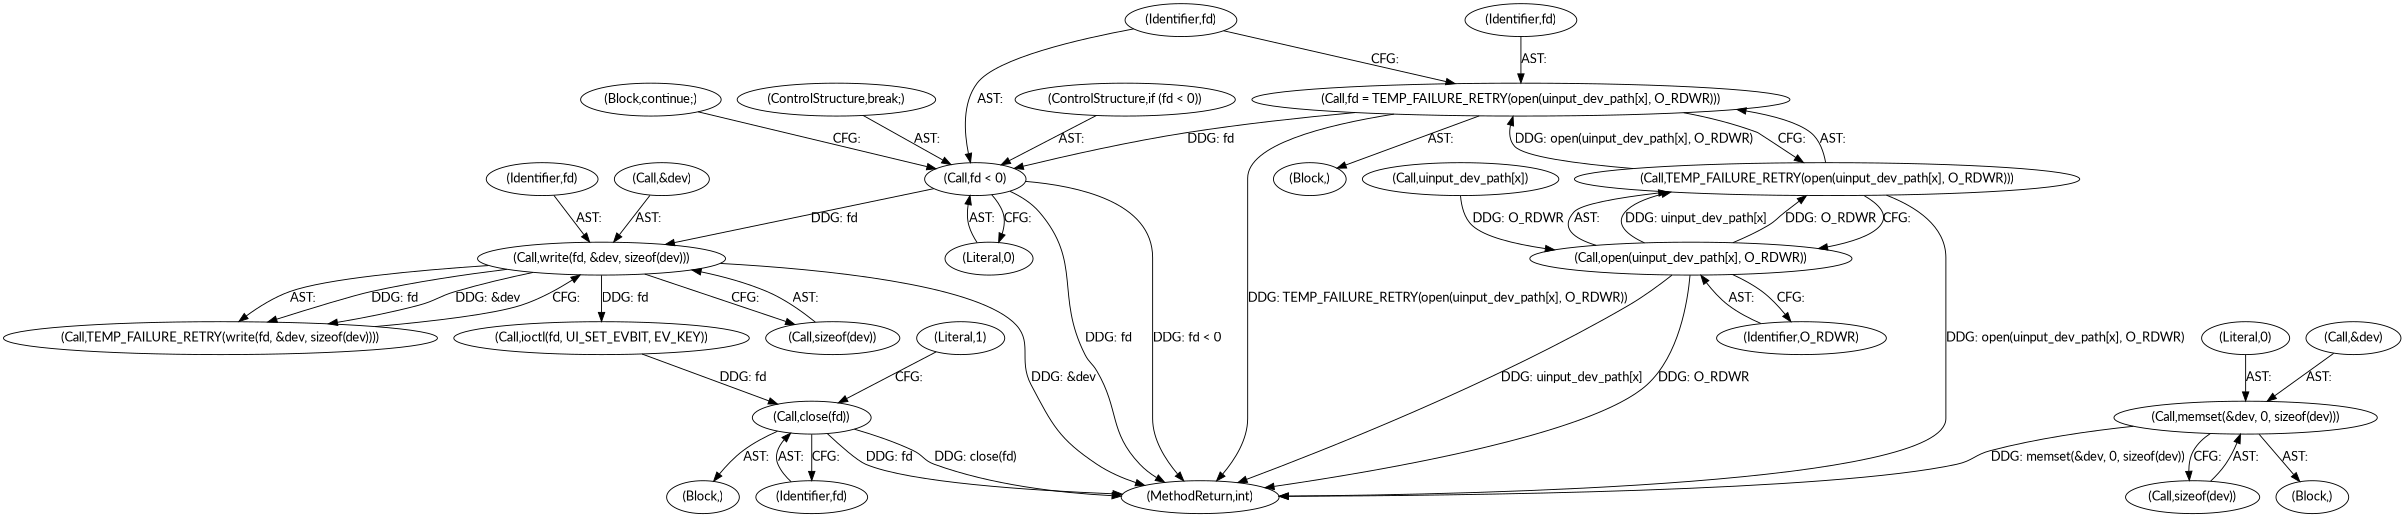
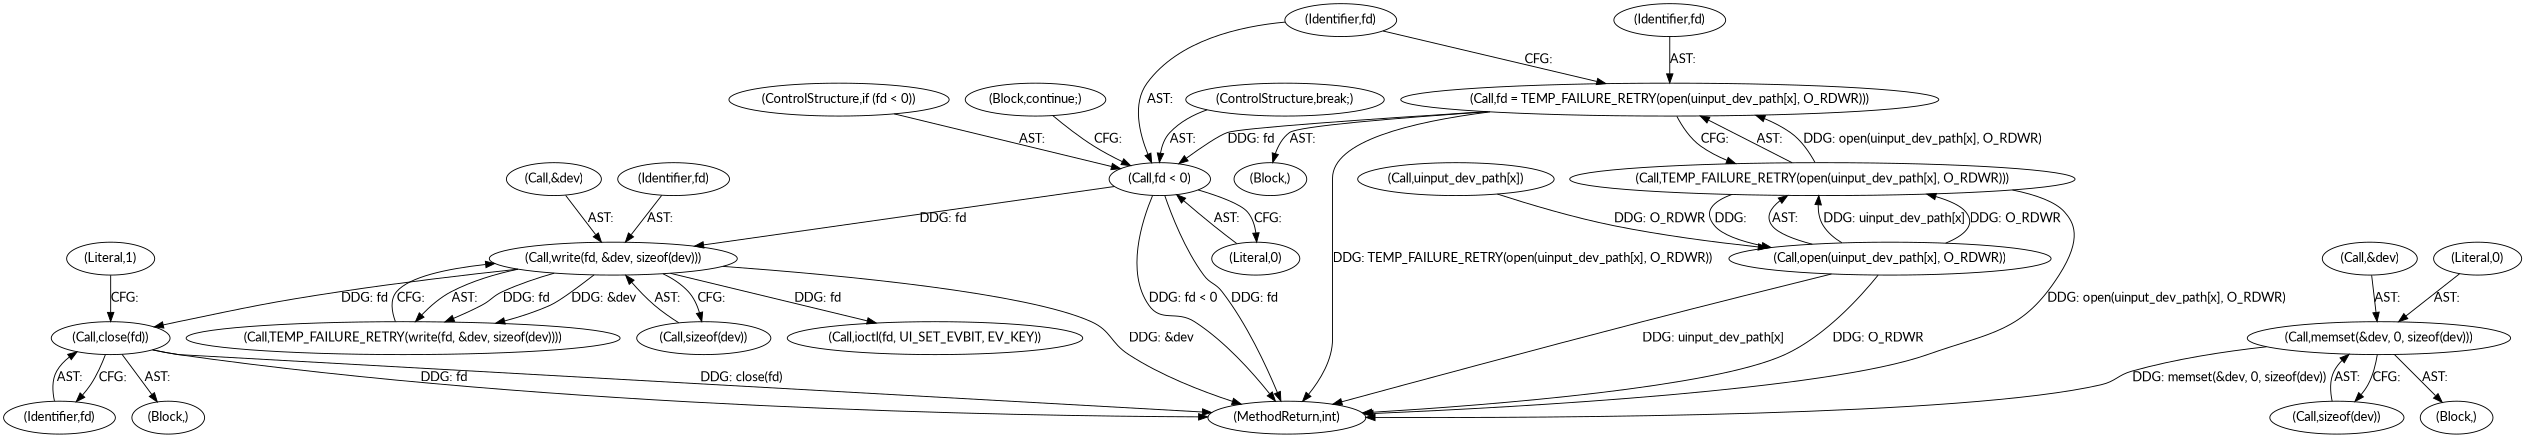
edge "(Call,TEMP_FAILURE_RETRY(open(uinput_dev_path[x], O_RDWR)))" -> "(Call,open(uinput_dev_path[x], O_RDWR))": label "CFG: " -> "DDG: "
node "(Identifier,O_RDWR)": removed
edge "(Call,ioctl(fd, UI_SET_EVBIT, EV_KEY))" -> "(Call,close(fd))": now "(Call,write(fd, &dev, sizeof(dev)))" -> "(Call,close(fd))"
